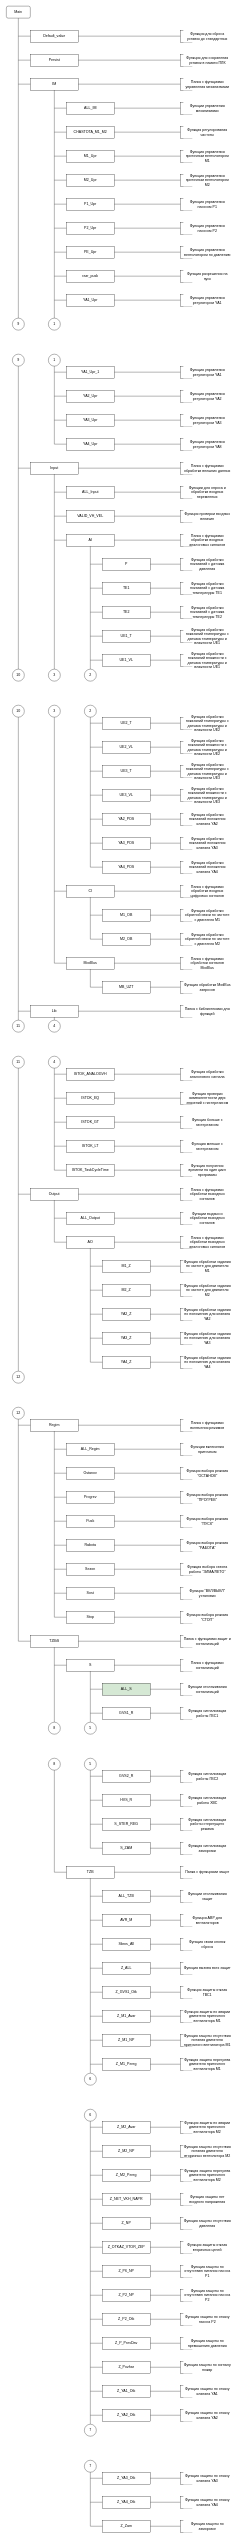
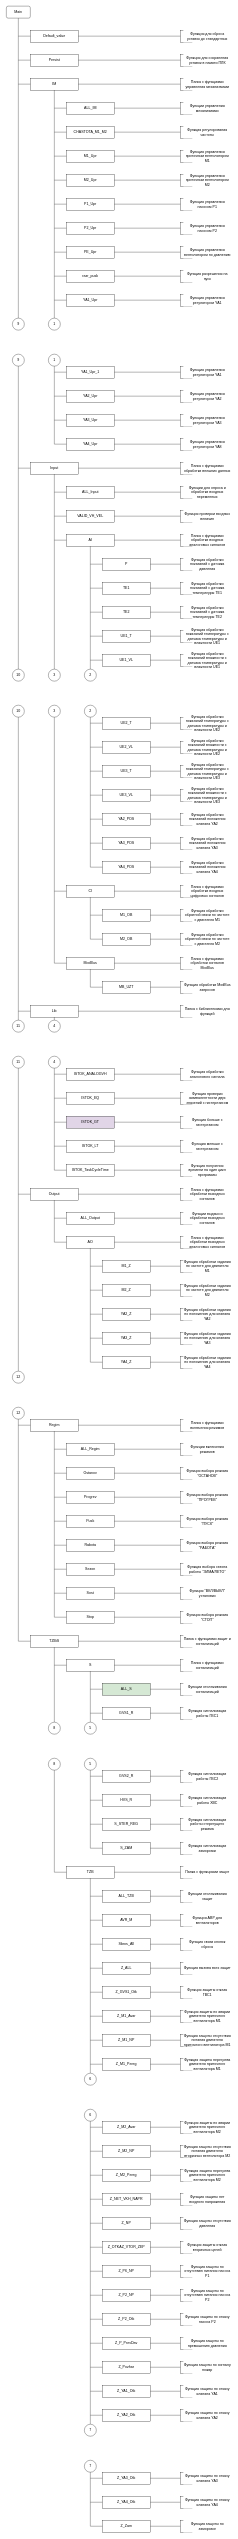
node "ISTOK_GT": fillcolor #ffffff -> #e1d5e7
node "Функции включения приточным": label "Функции включения приточным" -> "Функции включения режимов"
